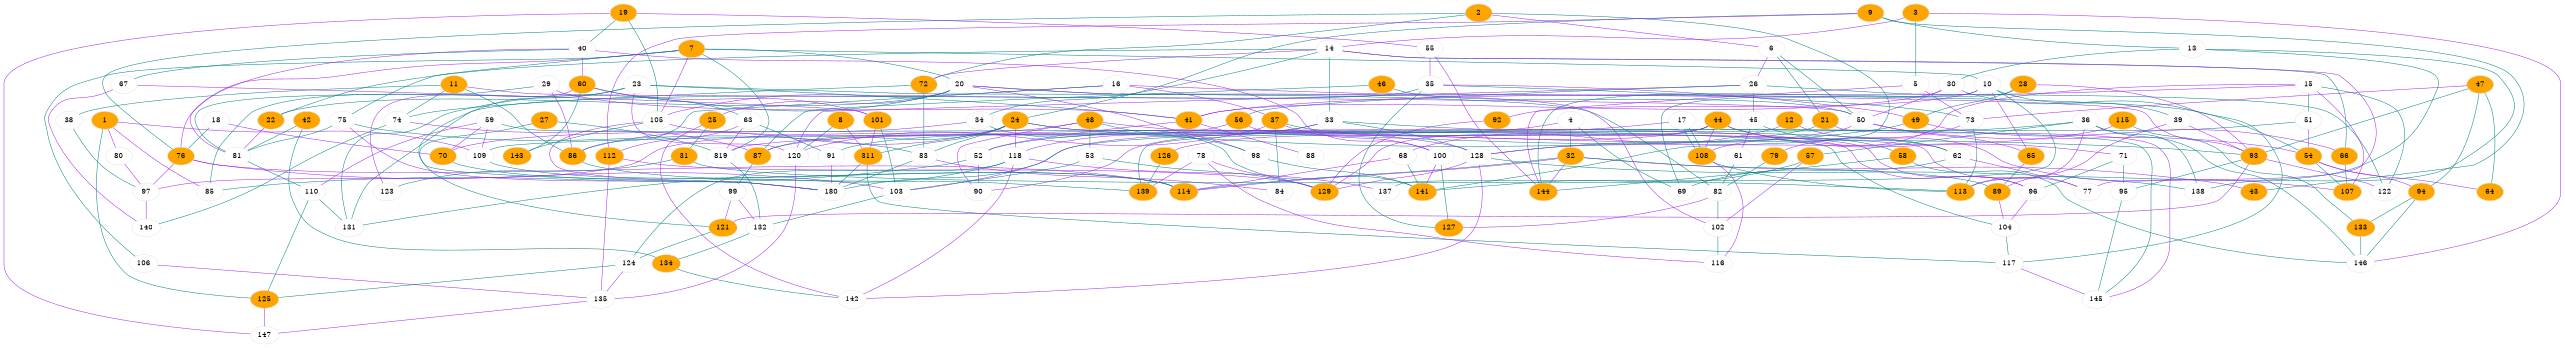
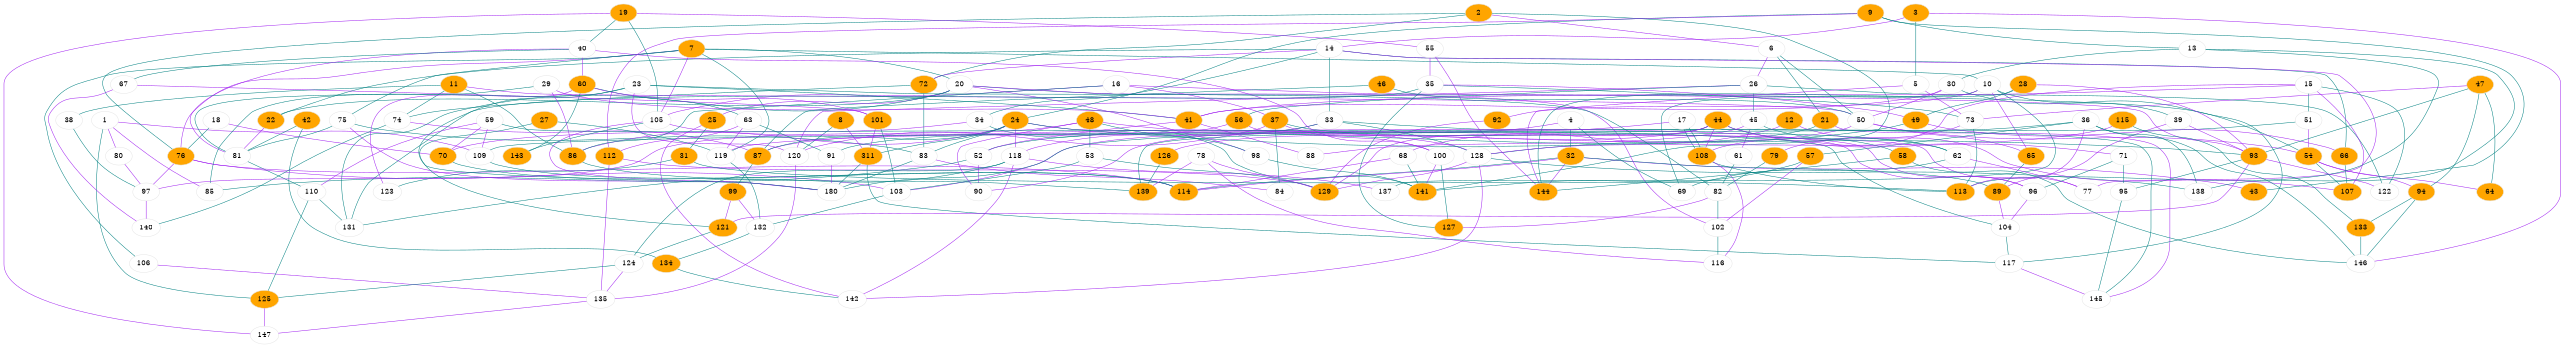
node "1": fillcolor orange -> white
edge "45" -- "88": added
node "819": label "819" -> "119"
node "99": fillcolor white -> orange
